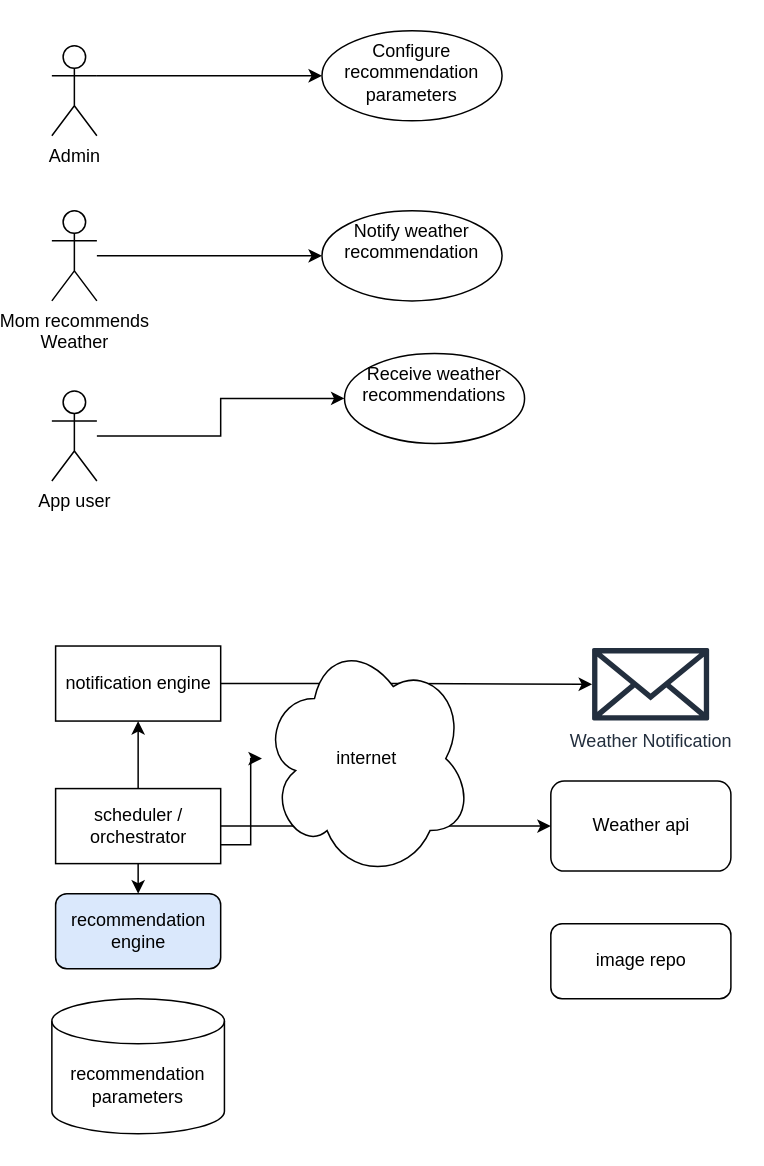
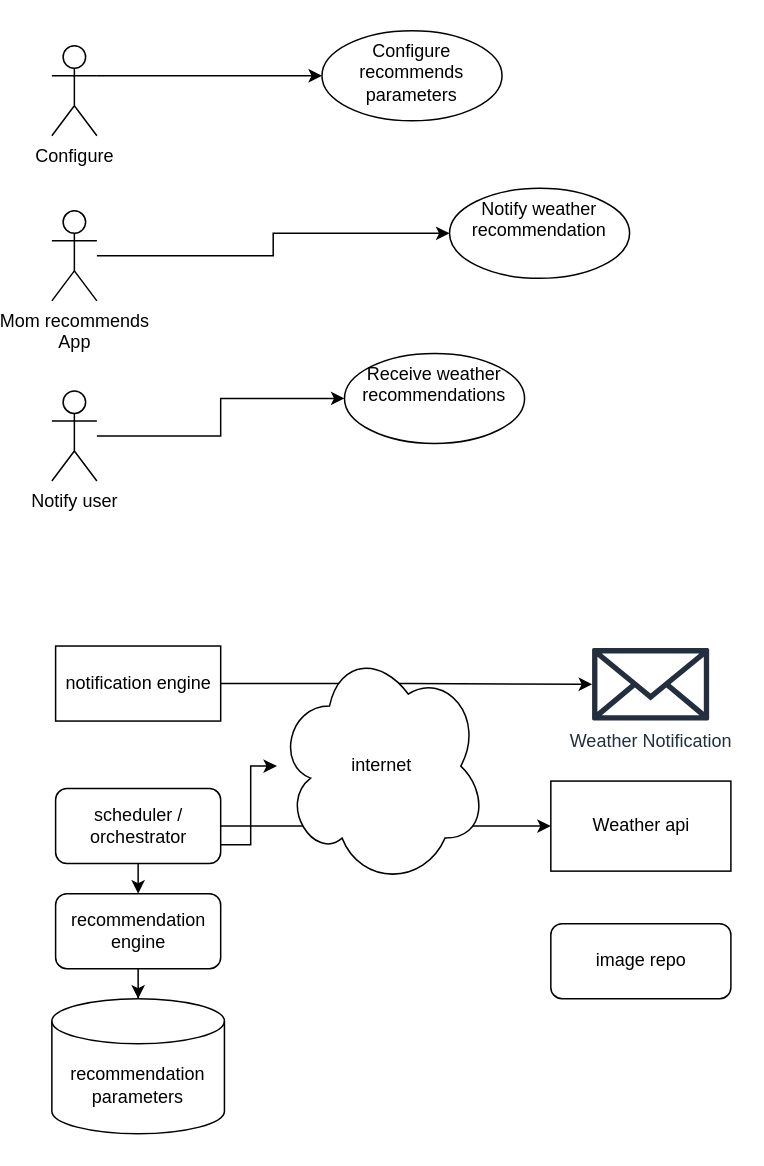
node "Configure recommendation parameters": label "Configure recommendation parameters" -> "Configure recommends parameters"
node "Admin": label "Admin" -> "Configure"
node "Notify weather recommendation": moved (412, 256) -> (539, 233)
node "Mom recommends Weather": label "Mom recommends Weather" -> "Mom recommends App"
node "App user": label "App user" -> "Notify user"
node "internet": moved (367, 758) -> (382, 766)
edge "scheduler / orchestrator" -> "notification engine": removed
node "scheduler / orchestrator": shape rectangle -> rounded rectangle
node "Weather api": shape rounded rectangle -> rectangle
node "recommendation engine": fillcolor #dae8fc -> #ffffff
edge "recommendation engine" -> "recommendation parameters": added
